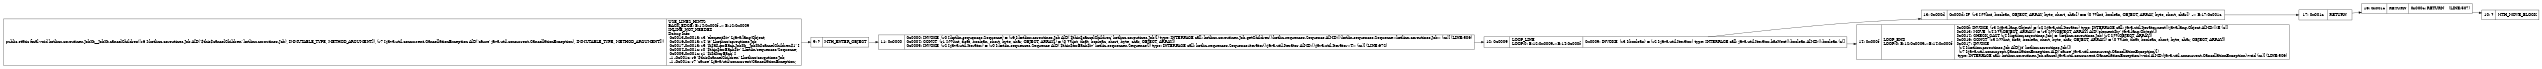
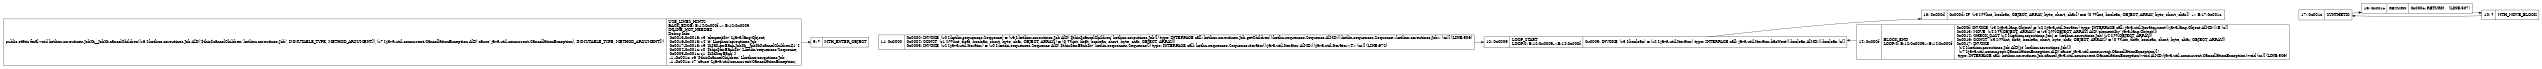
edge "13: 0x000d" -> "17: 0x001c": now "10: ?" -> "17: 0x001c"
node "17: 0x001c": text "RETURN" -> "SYNTHETIC"
node "12: 0x0009": text "LOOP_LINE" -> "LOOP_START"
node "14: 0x000f": text "LOOP_END" -> "BLOCK_END"
edge "9: ?" -> "11: 0x0000": removed
edge "12: 0x0009" -> "14: 0x000f": reversed
